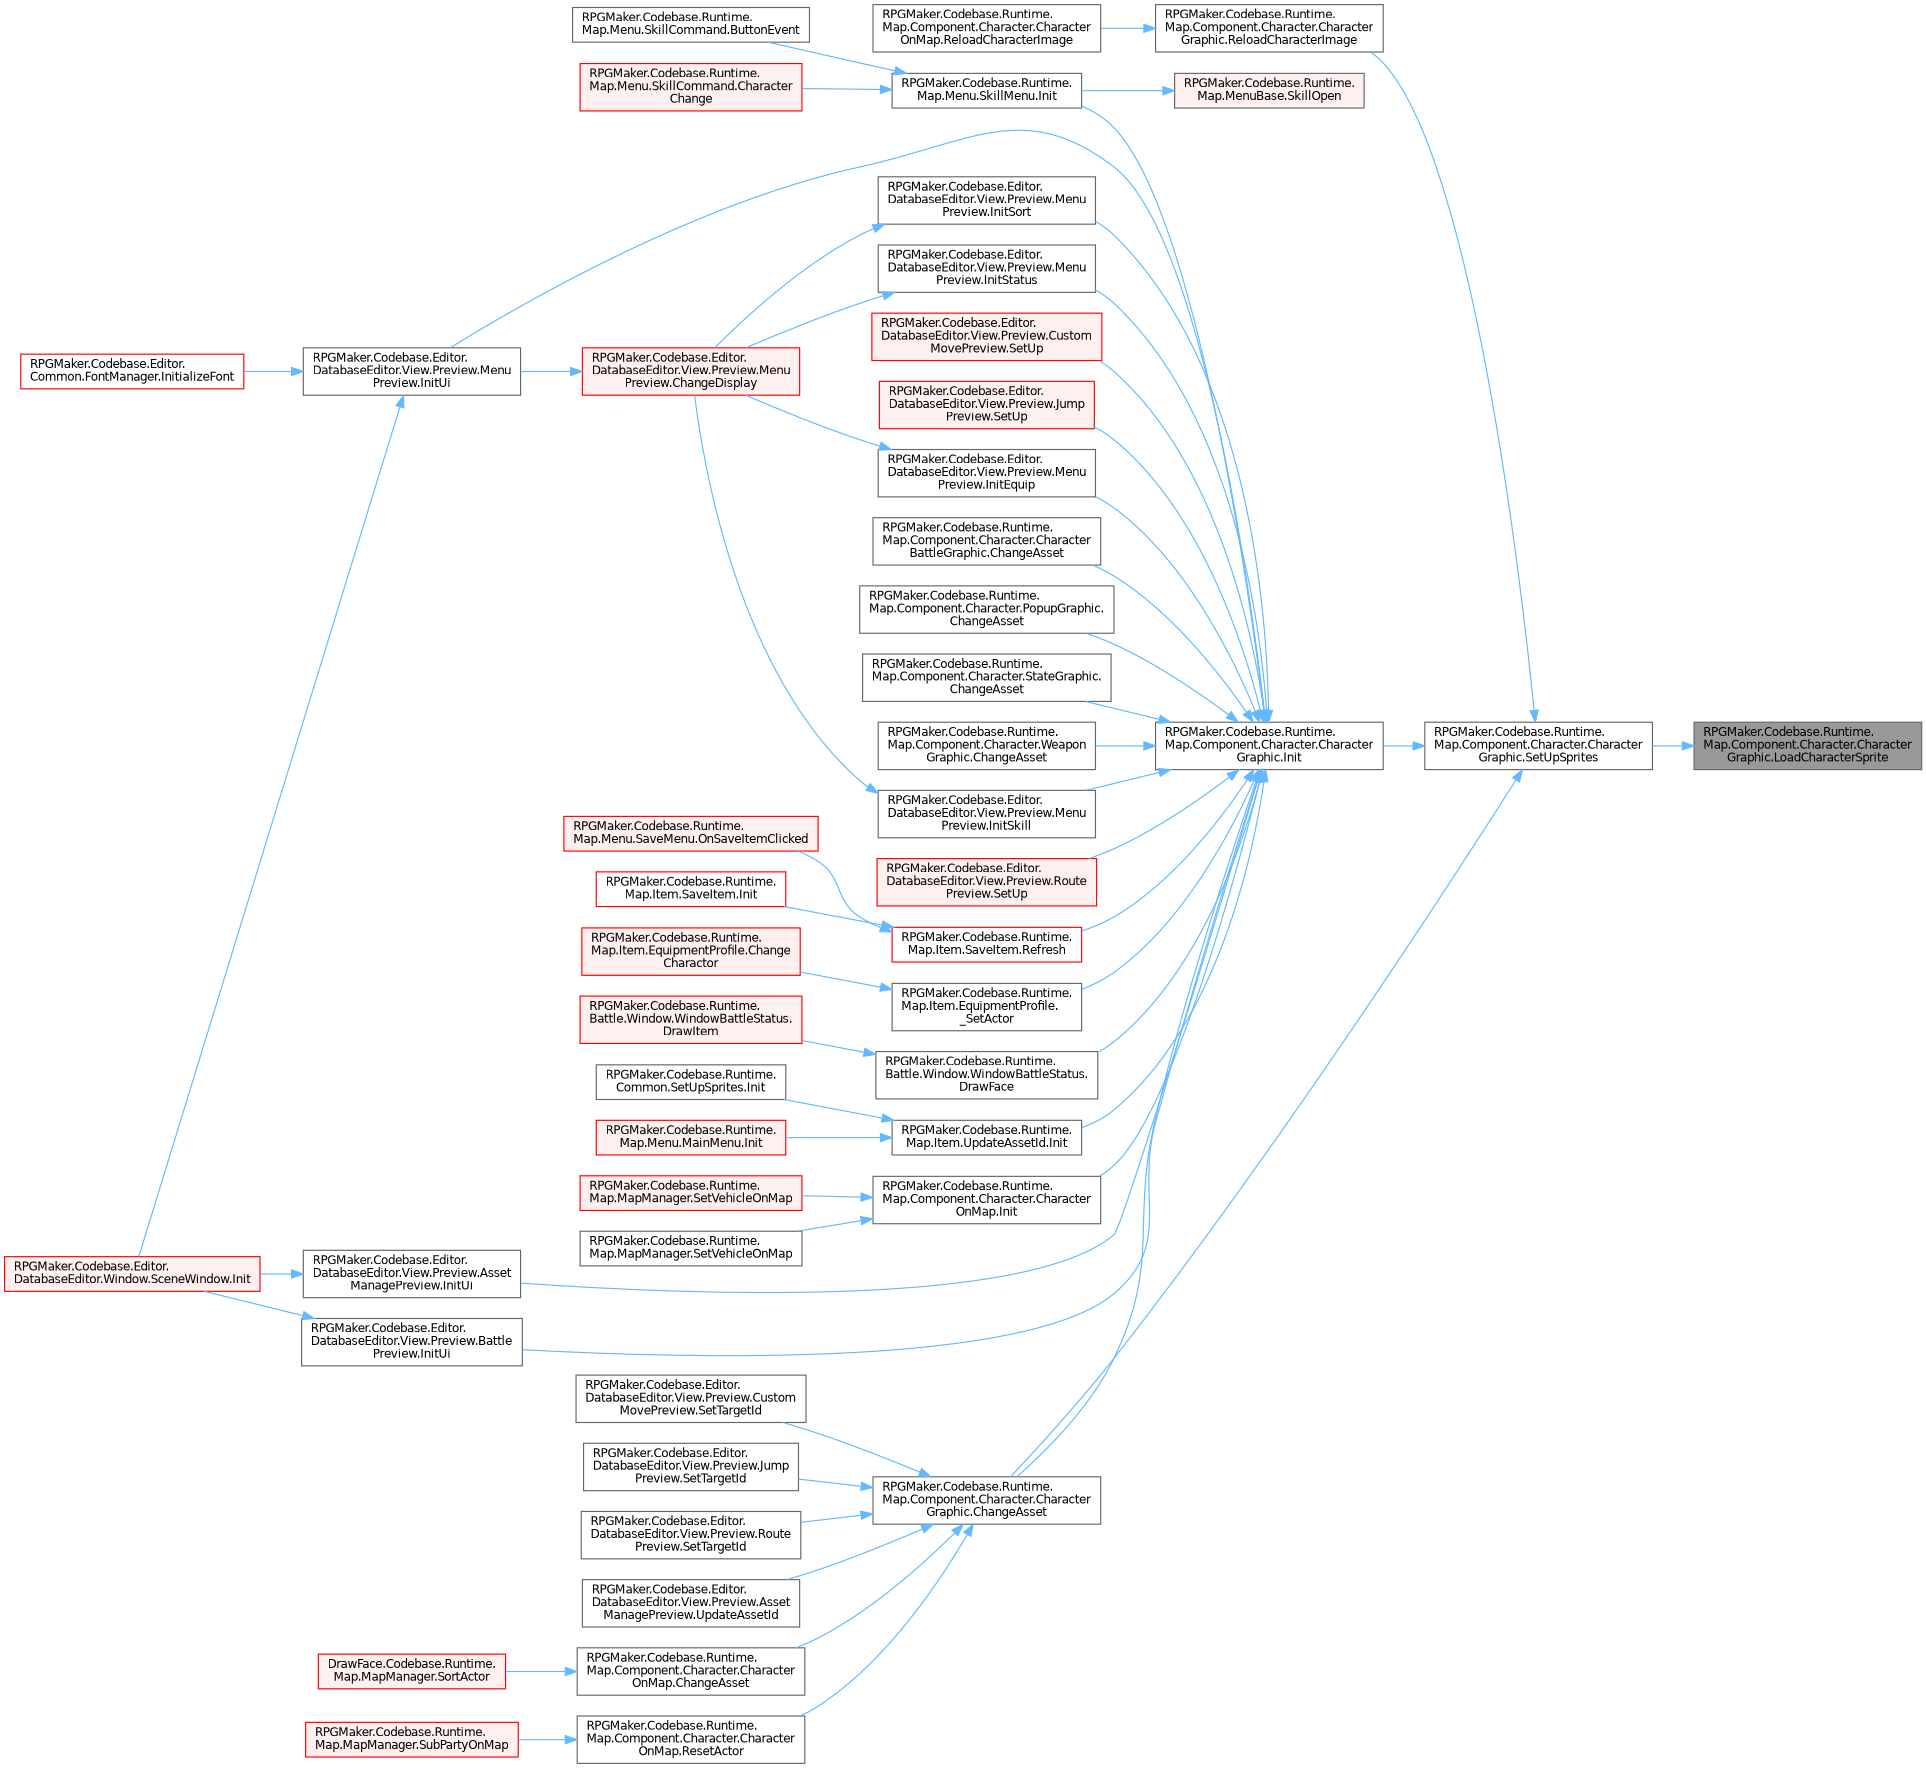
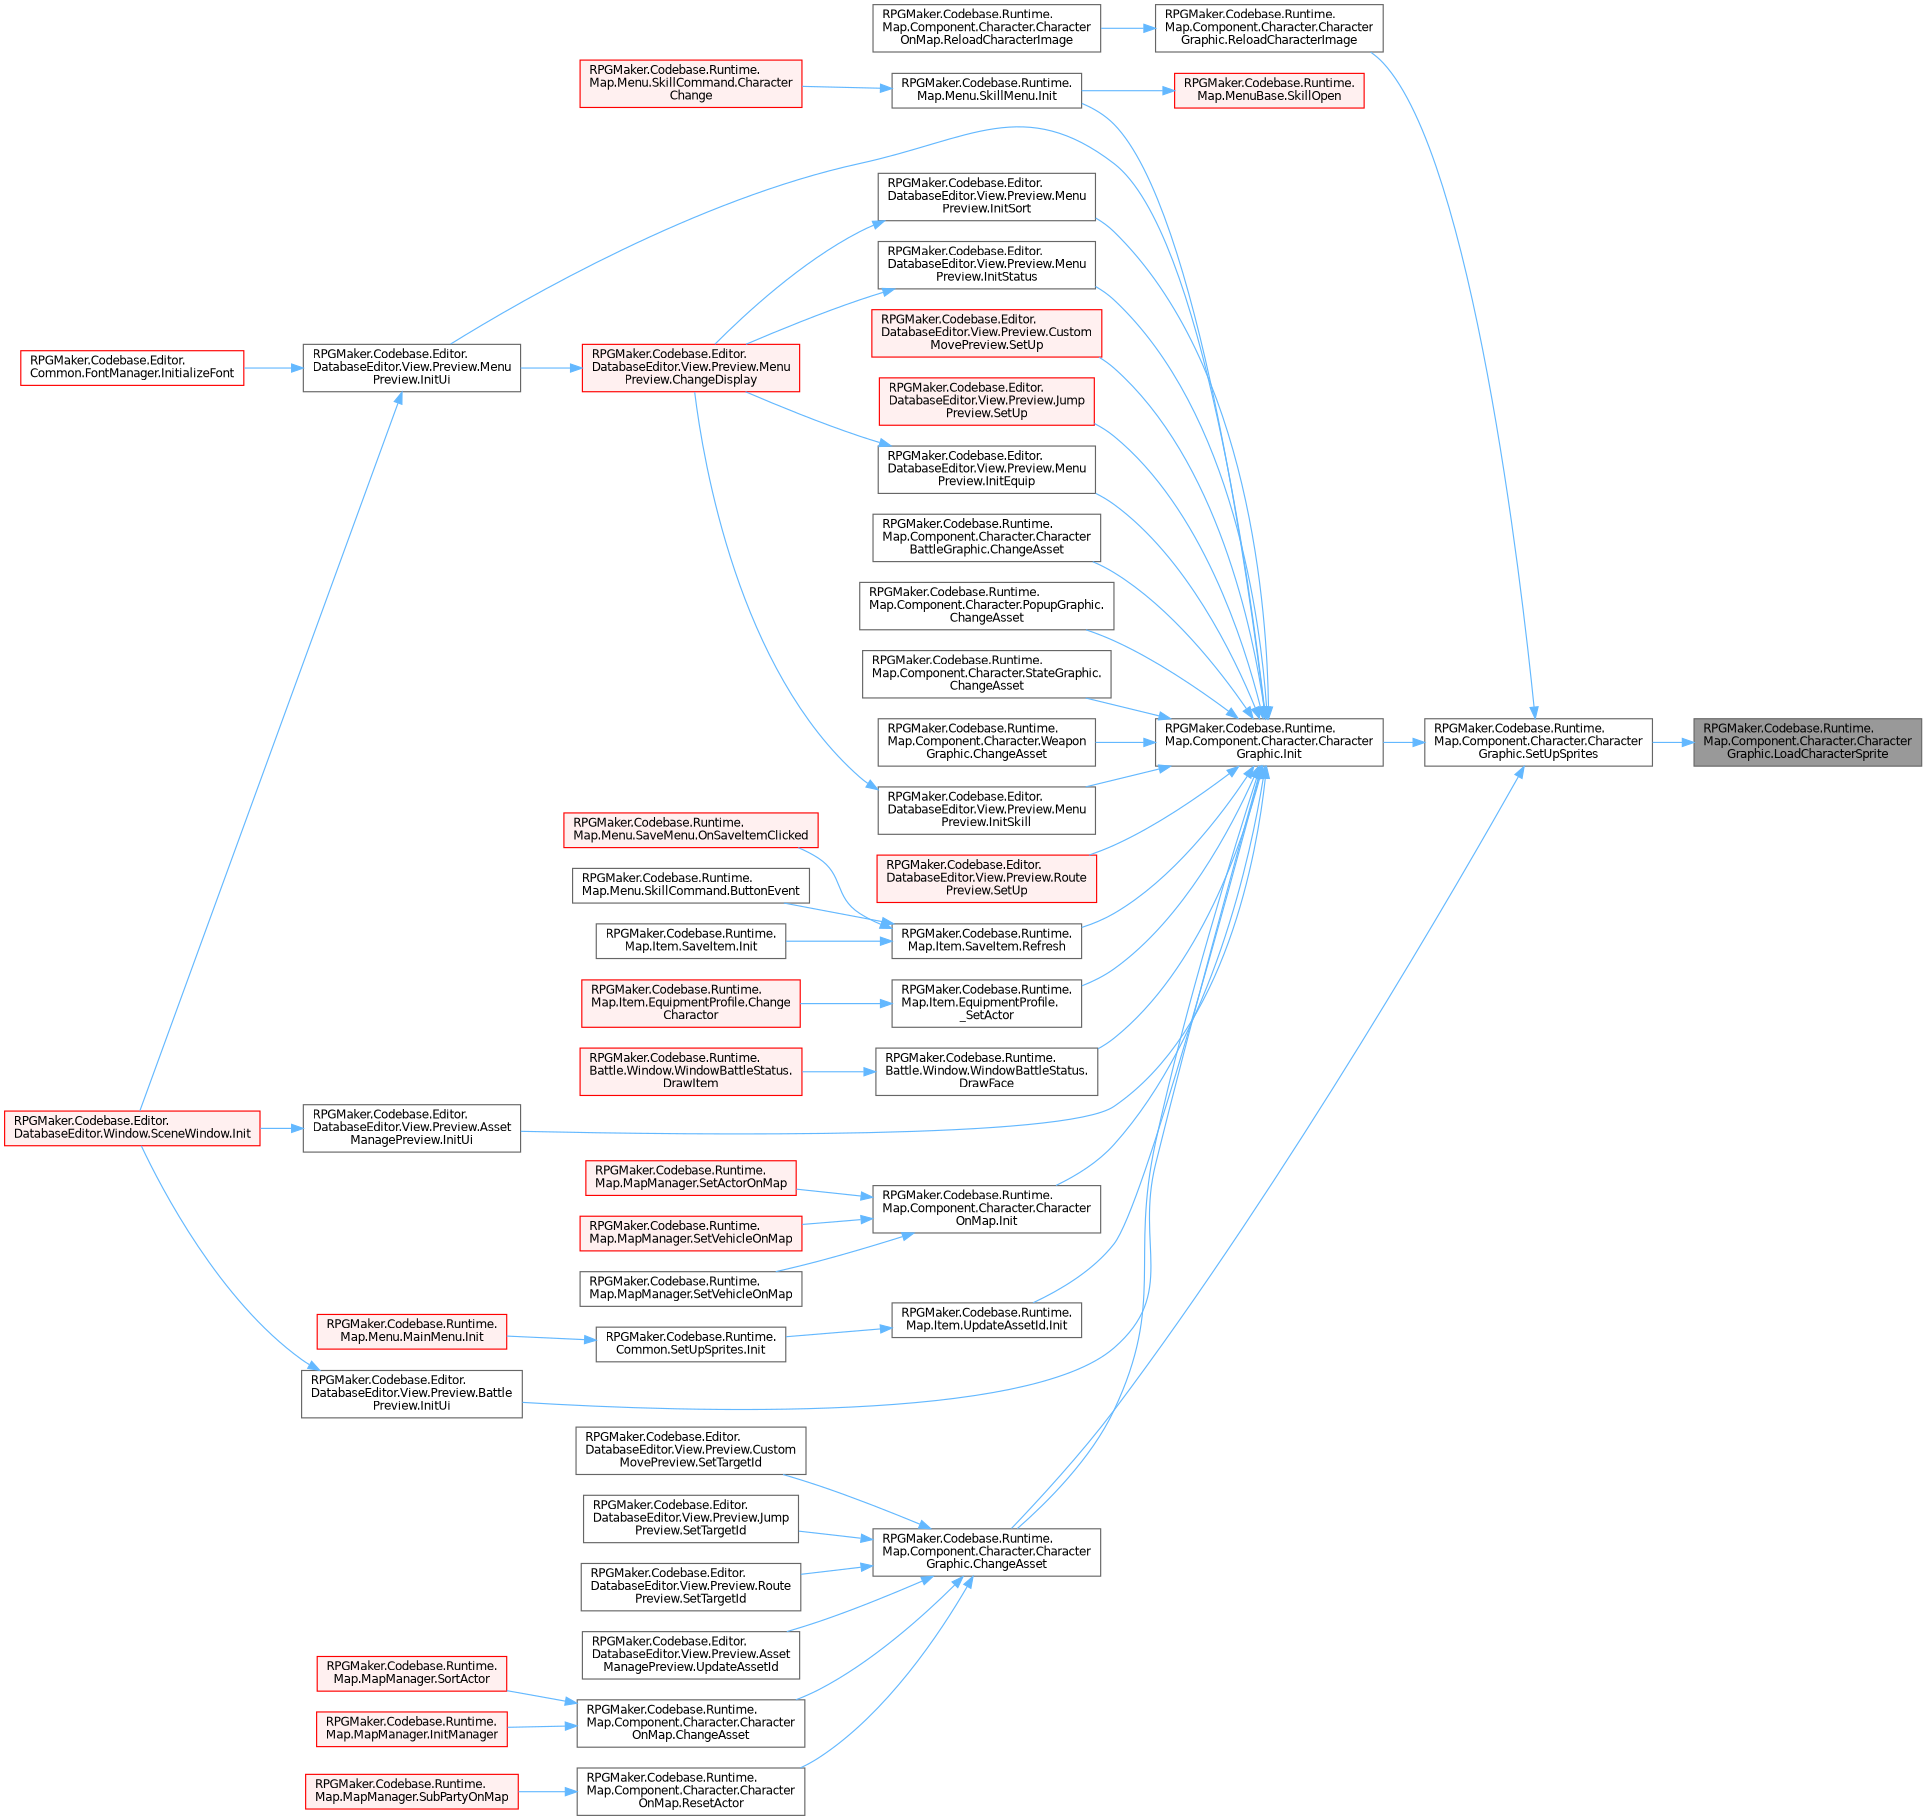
edge "RPGMaker.Codebase.Runtime. Map.Menu.SkillCommand.ButtonEvent" -> "RPGMaker.Codebase.Runtime. Map.Menu.SkillMenu.Init": now "RPGMaker.Codebase.Runtime. Map.Menu.SkillCommand.ButtonEvent" -> "RPGMaker.Codebase.Runtime. Map.Item.SaveItem.Refresh"
node "RPGMaker.Codebase.Runtime. Map.MenuBase.SkillOpen": color grey40 -> red
node "RPGMaker.Codebase.Runtime. Map.Item.SaveItem.Init": color red -> grey40
node "RPGMaker.Codebase.Runtime. Map.Item.SaveItem.Refresh": color red -> grey40
edge "RPGMaker.Codebase.Runtime. Map.Menu.MainMenu.Init" -> "RPGMaker.Codebase.Runtime. Map.Item.UpdateAssetId.Init": now "RPGMaker.Codebase.Runtime. Map.Menu.MainMenu.Init" -> "RPGMaker.Codebase.Runtime. Common.SetUpSprites.Init"
node "RPGMaker.Codebase.Runtime. Map.MapManager.SetActorOnMap": added
node "DrawFace.Codebase.Runtime. Map.MapManager.SortActor": label "DrawFace.Codebase.Runtime. Map.MapManager.SortActor" -> "RPGMaker.Codebase.Runtime. Map.MapManager.SortActor"
node "RPGMaker.Codebase.Runtime. Map.MapManager.InitManager": added
